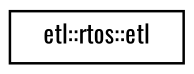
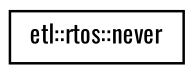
node "etl::rtos::etl": label "etl::rtos::etl" -> "etl::rtos::never"
